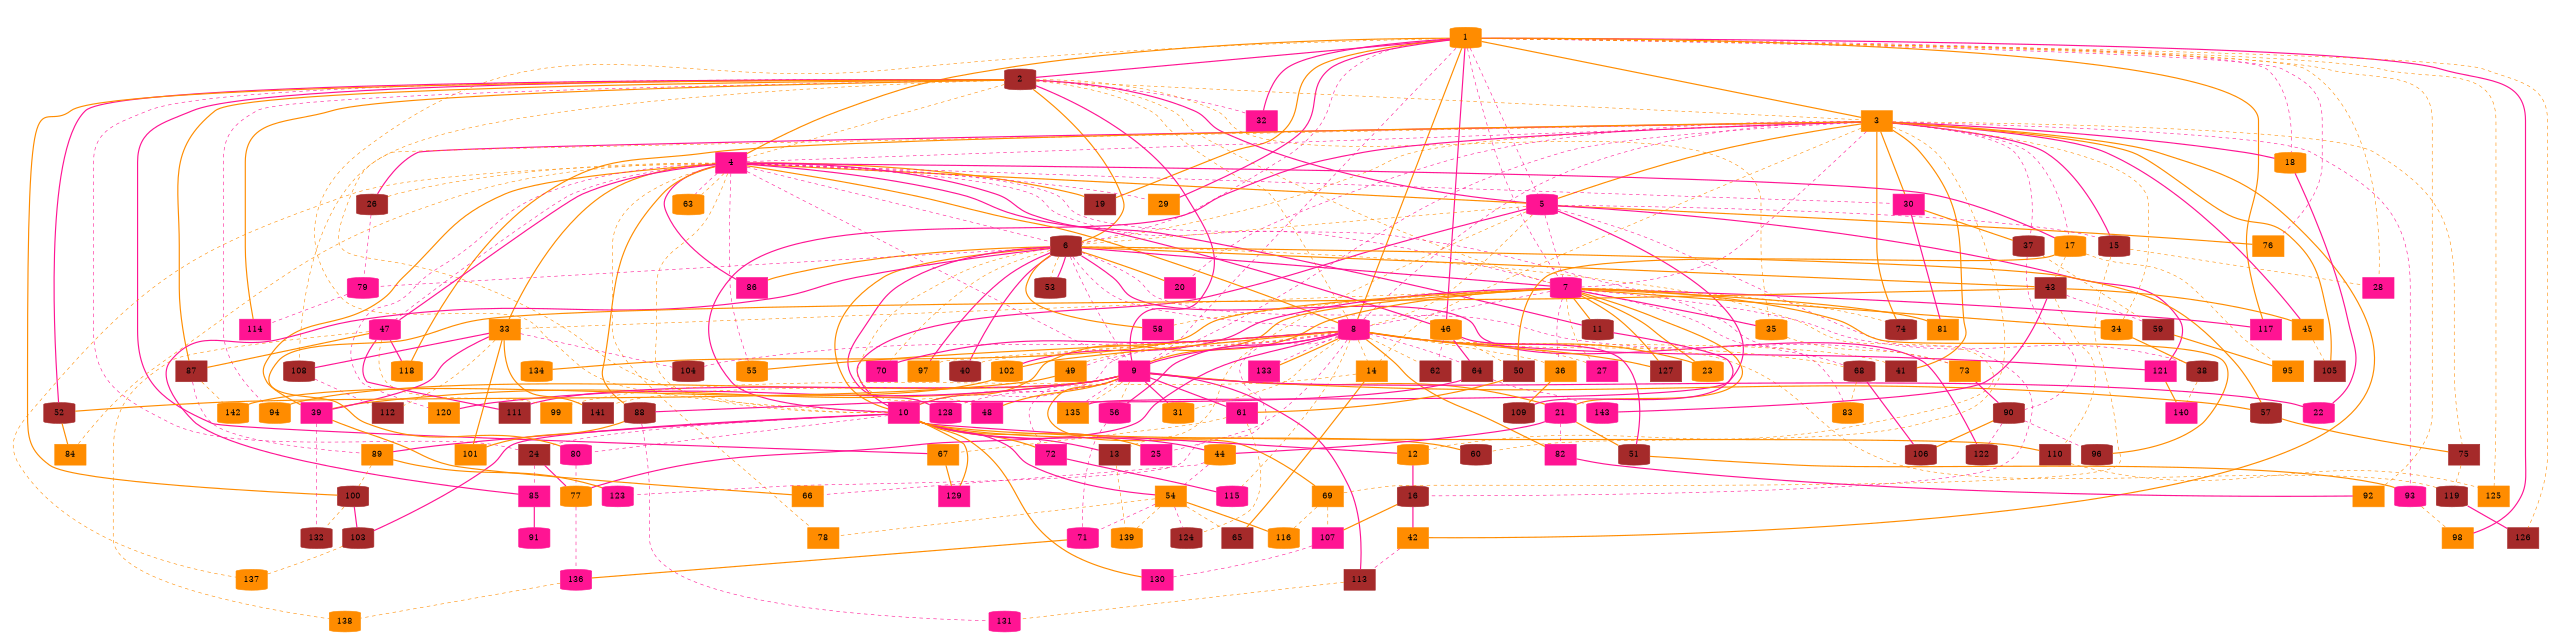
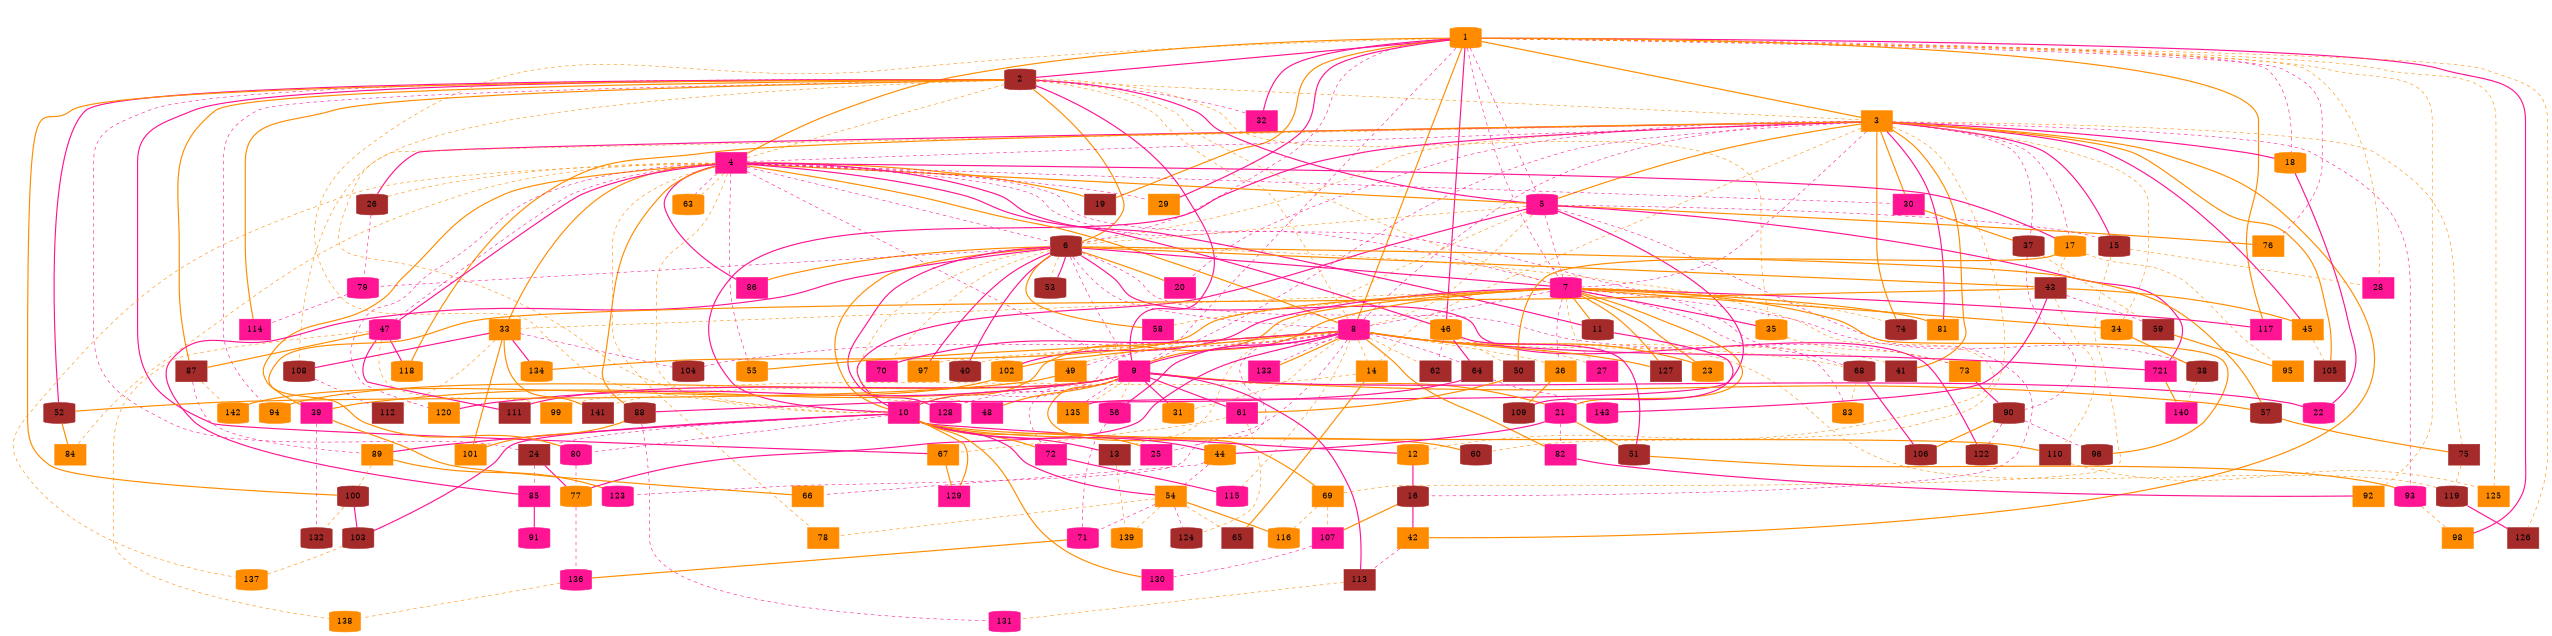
edge "30" -- "81": now "3" -- "81"
node "121": label "121" -> "721"
edge "33" -- "39": now "33" -- "134"
